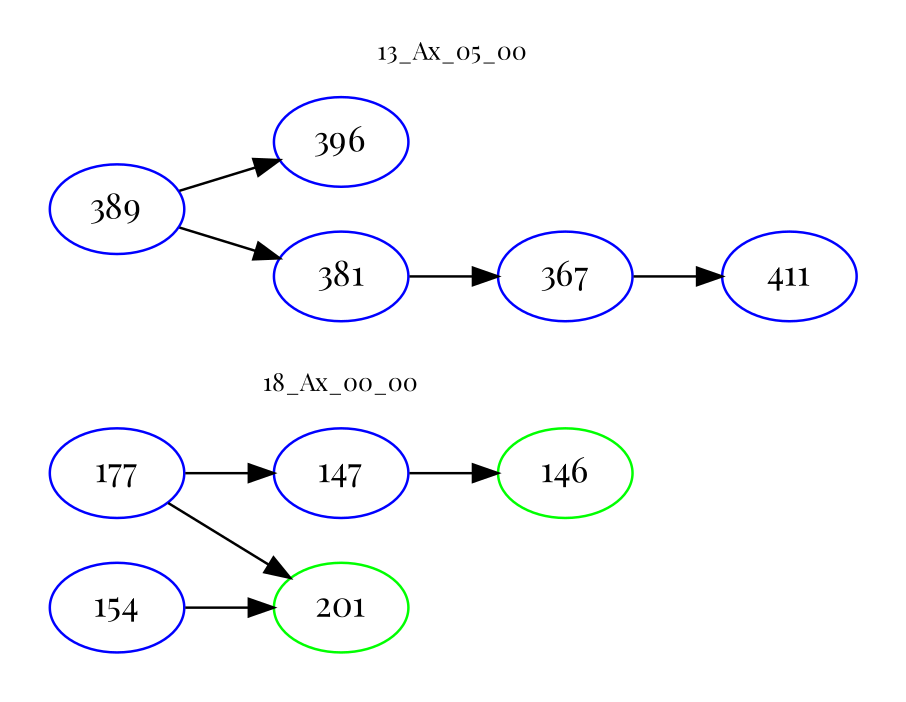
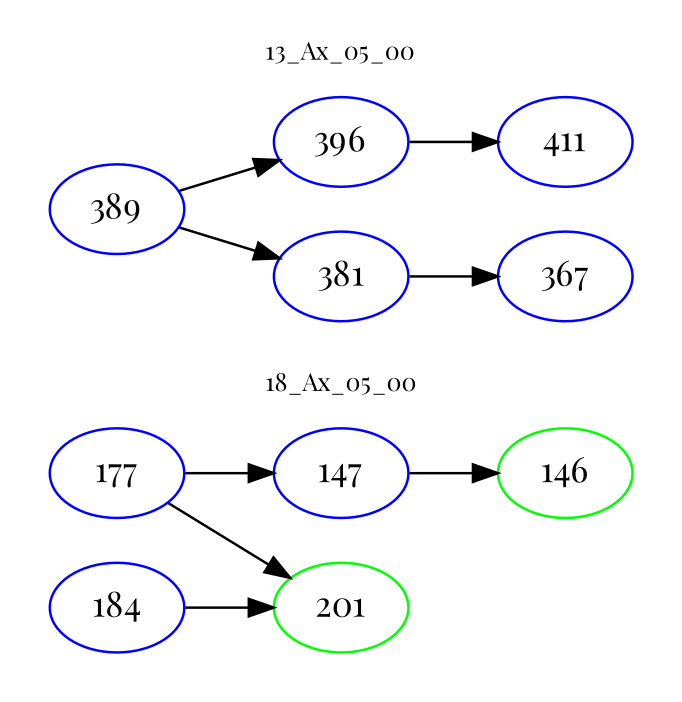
edge "367" -> "411": now "396" -> "411"
cluster "18_Ax_00_00": label "18_Ax_00_00" -> "18_Ax_05_00"
node "154": label "154" -> "184"
